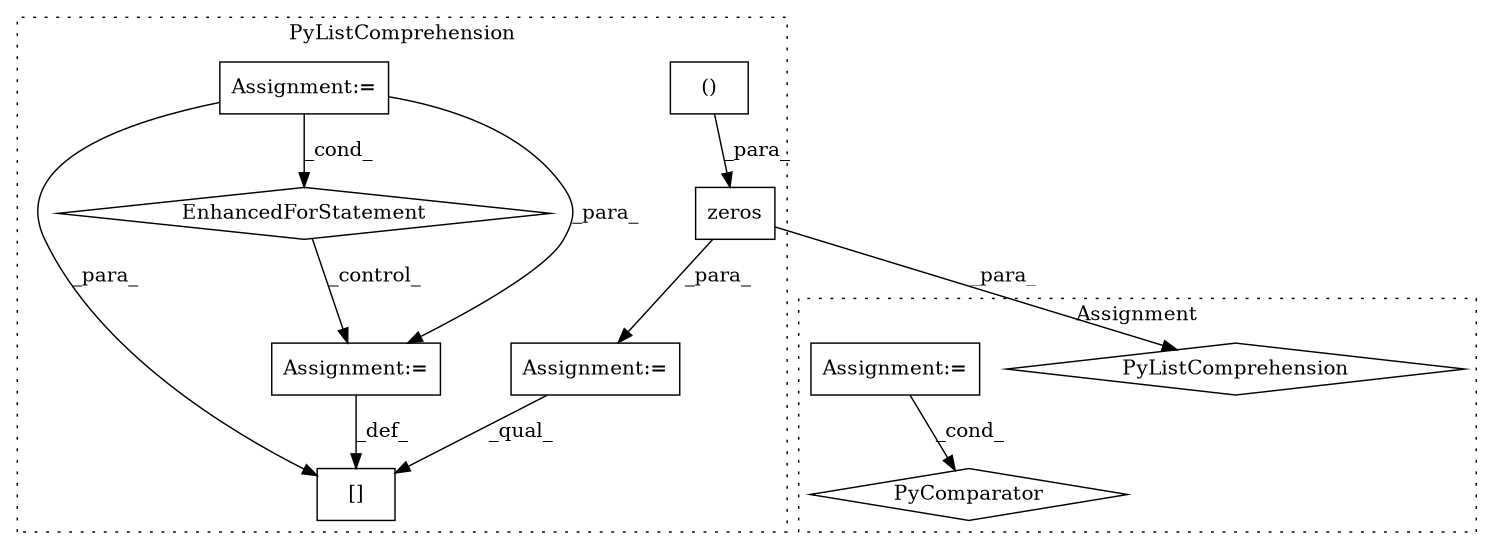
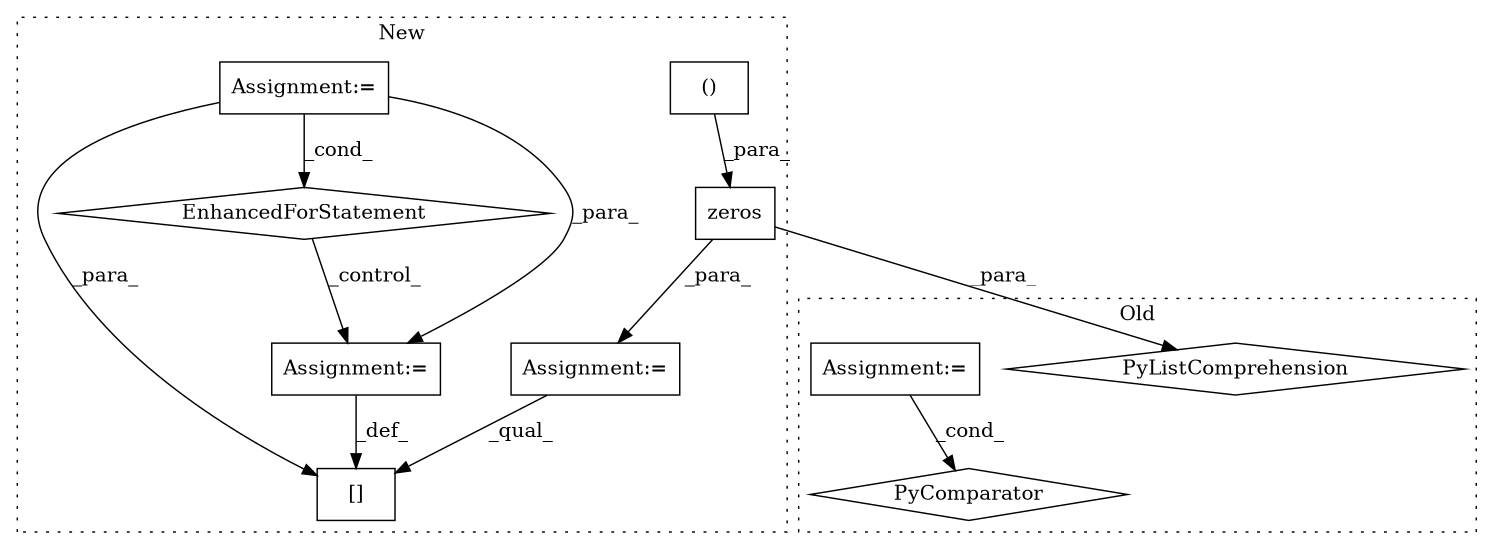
cluster "PyListComprehension": label "PyListComprehension" -> "New"
cluster "Assignment": label "Assignment" -> "Old"
